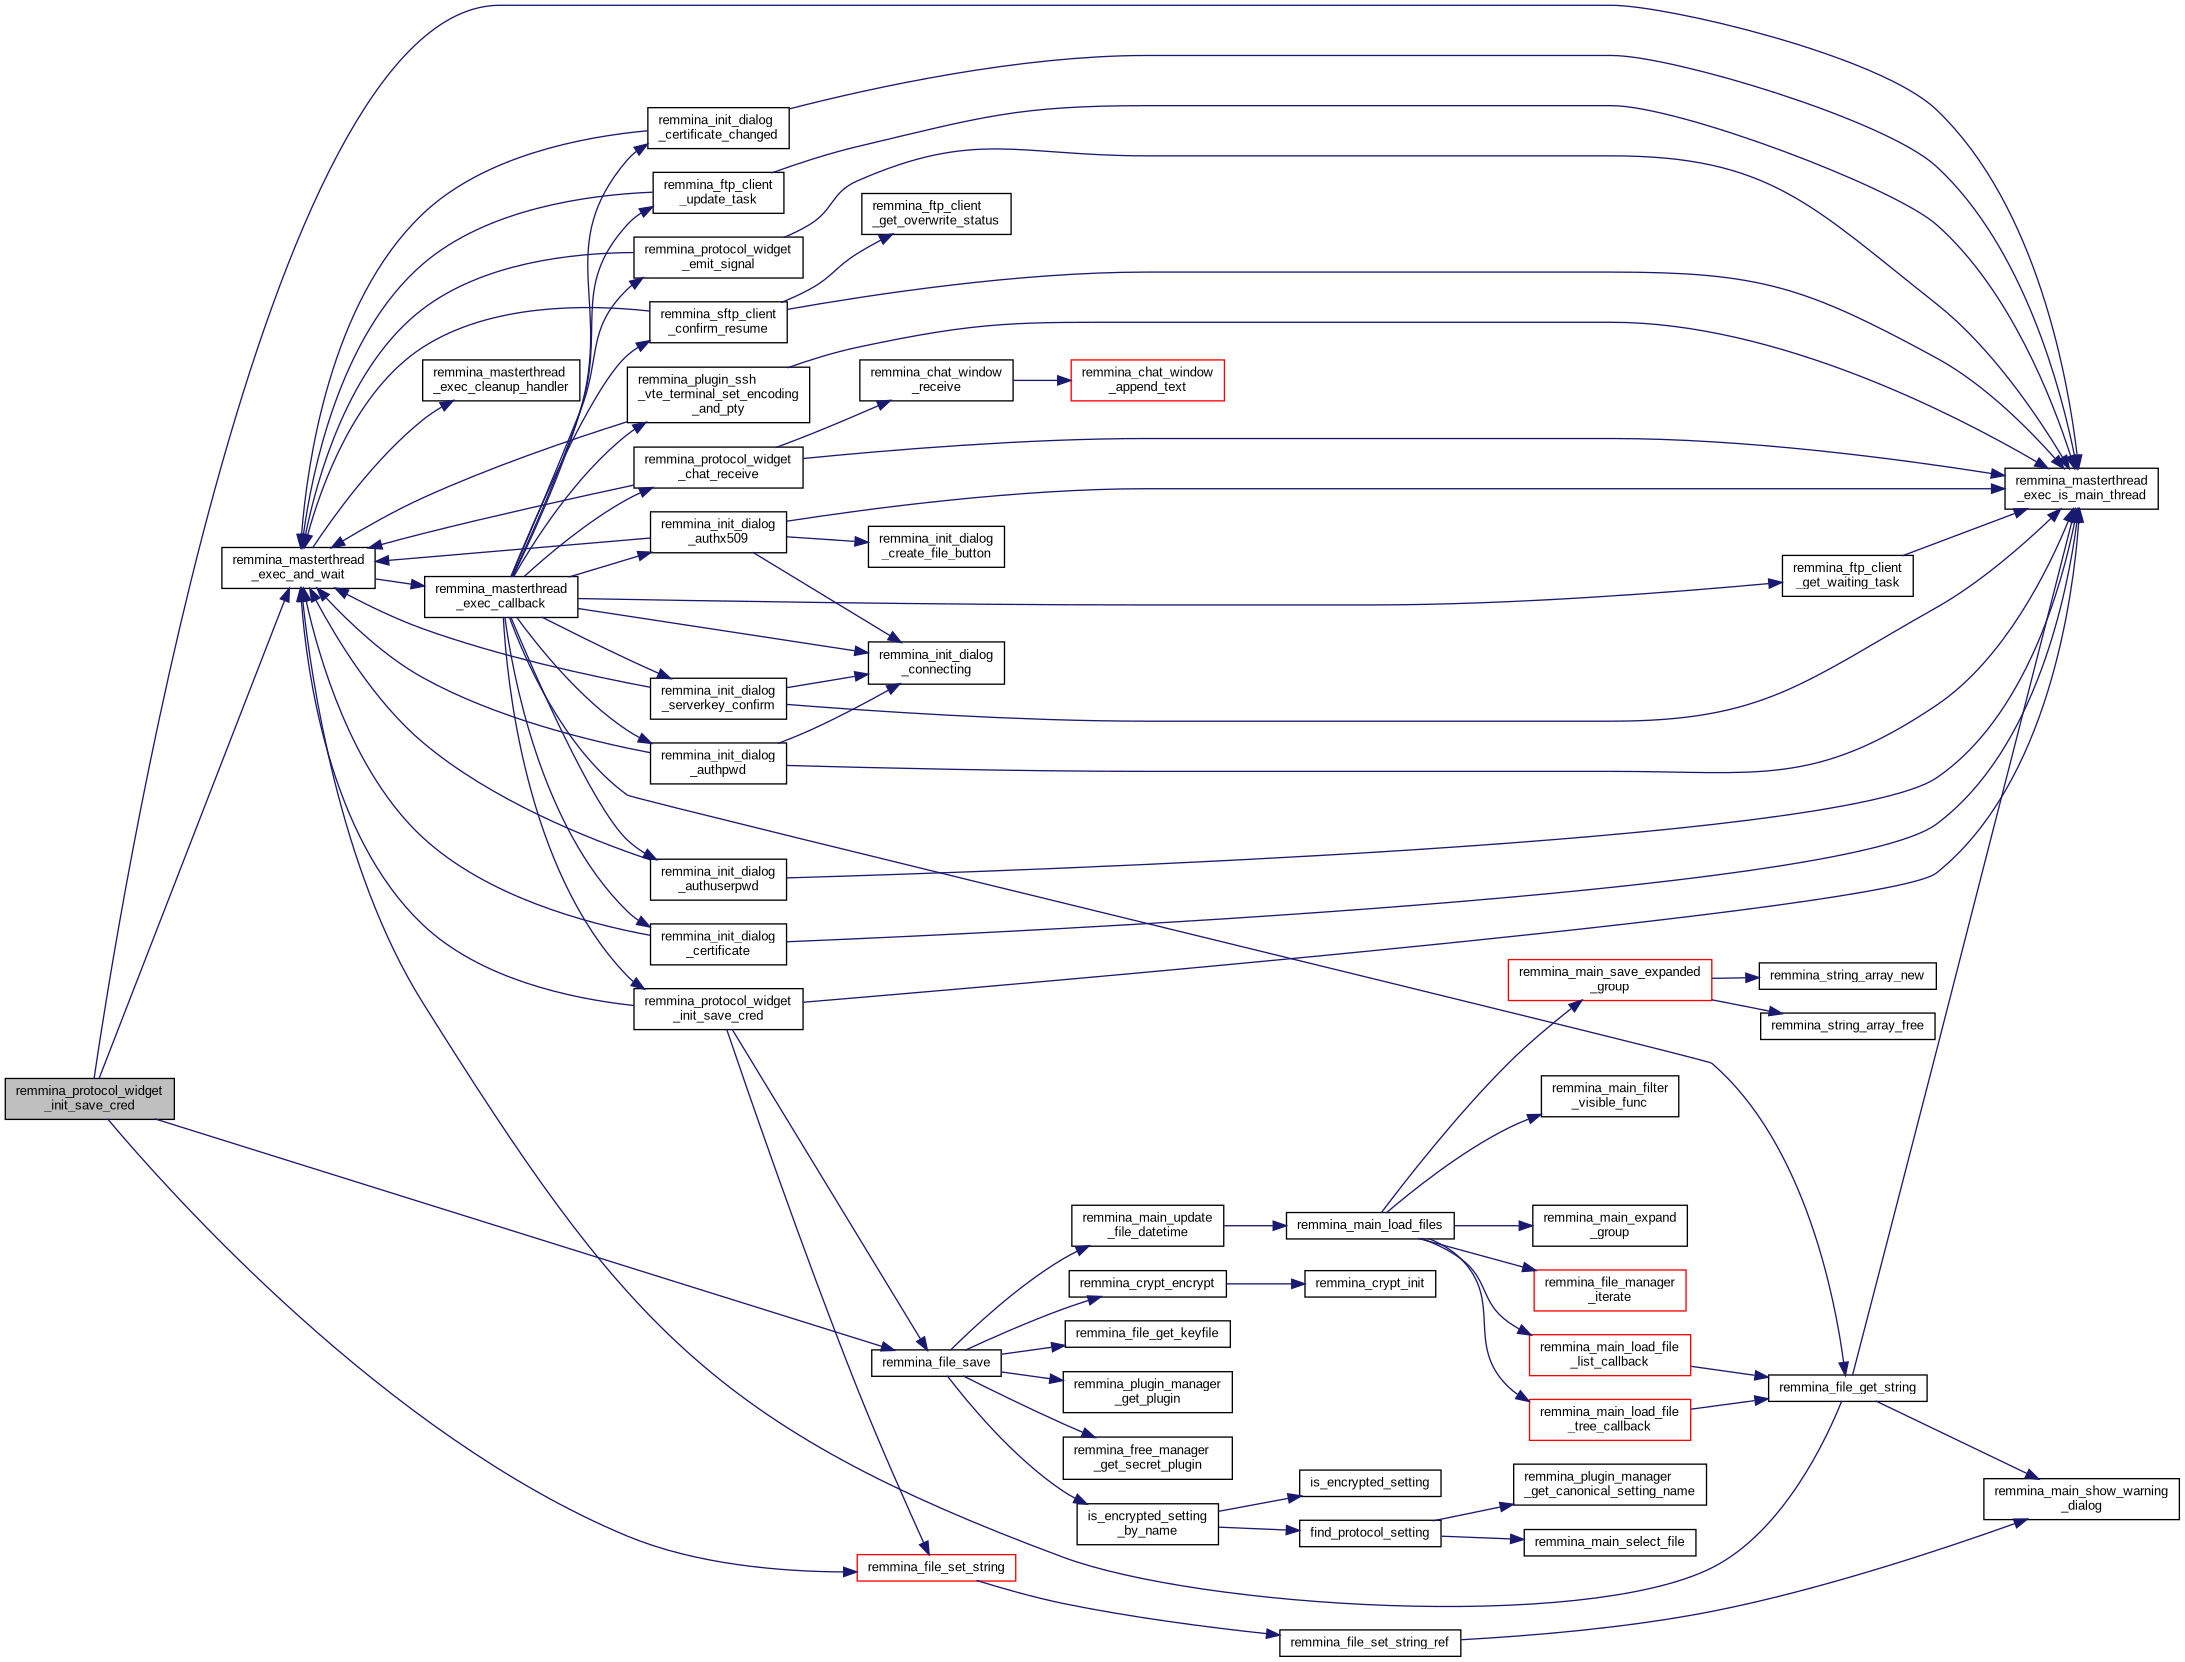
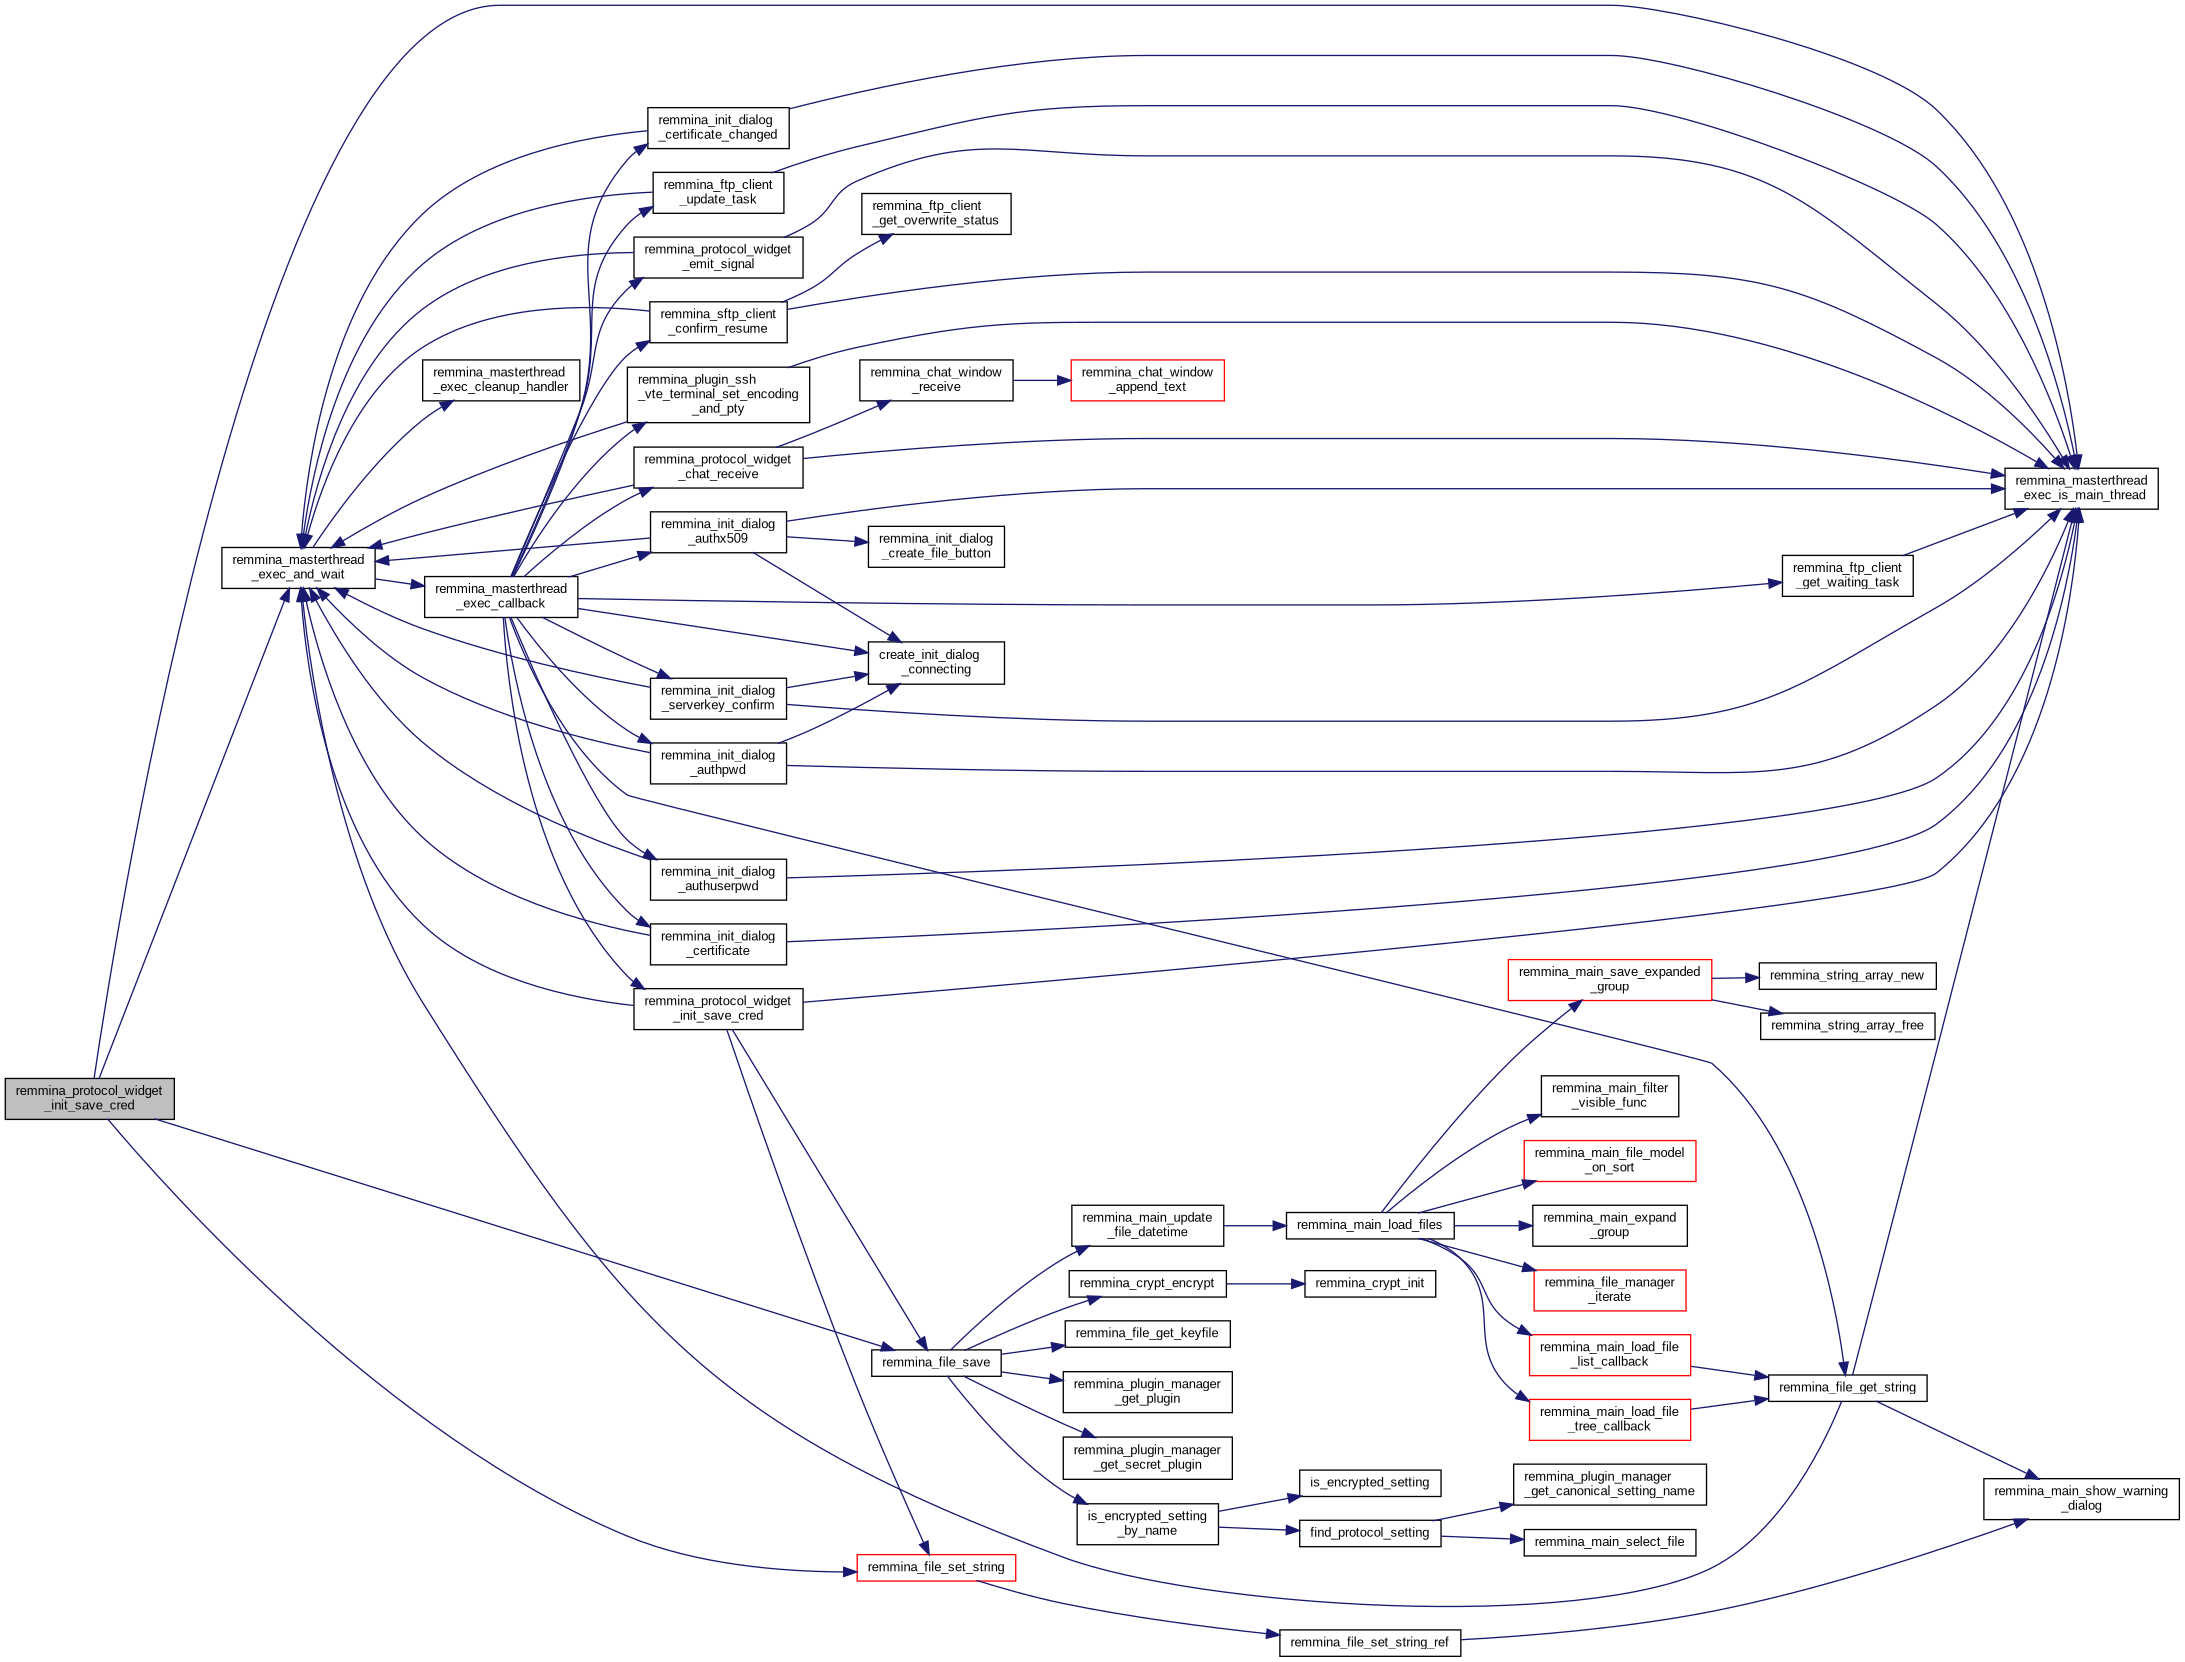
node "remmina_init_dialog _connecting": label "remmina_init_dialog _connecting" -> "create_init_dialog _connecting"
node "remmina_main_file_model _on_sort": added
node "remmina_free_manager _get_secret_plugin": label "remmina_free_manager _get_secret_plugin" -> "remmina_plugin_manager _get_secret_plugin"
